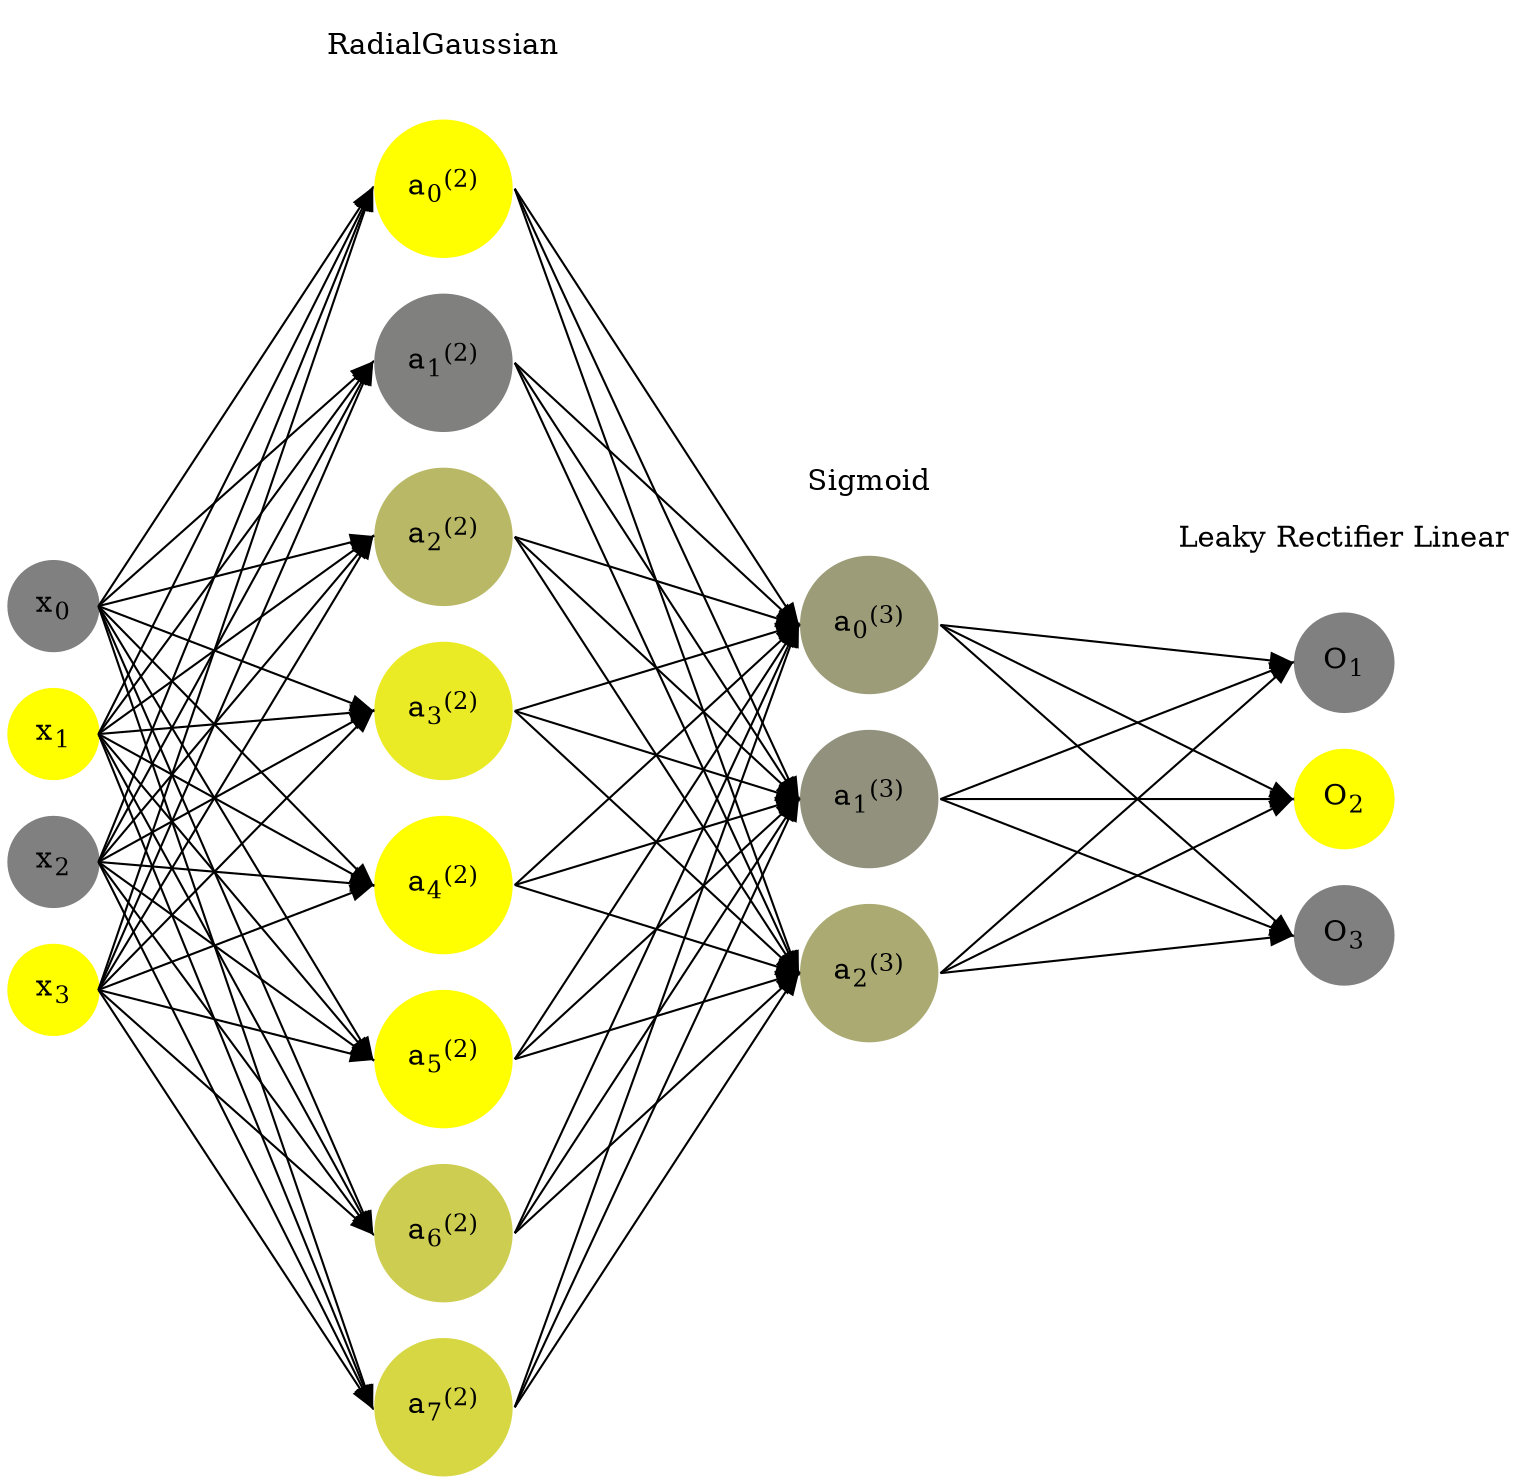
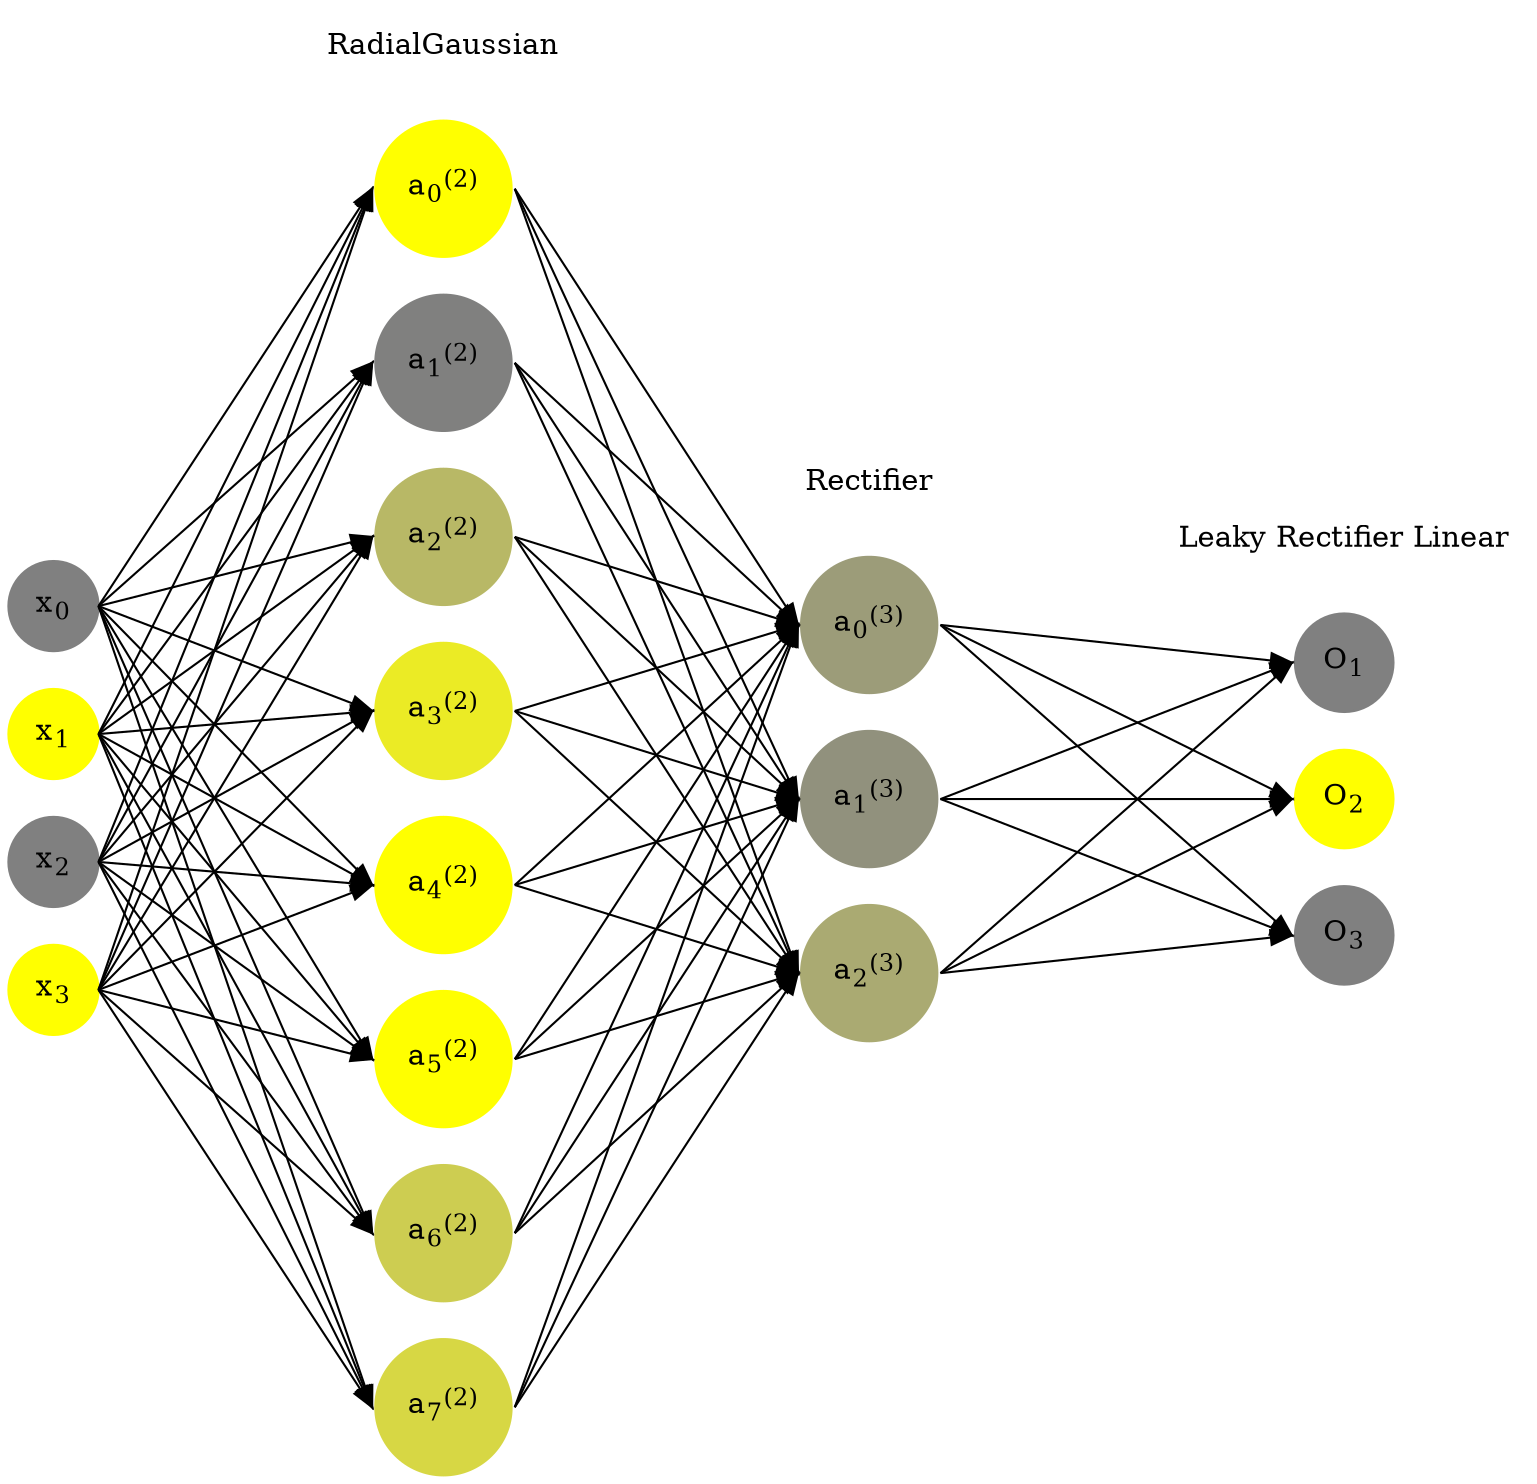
node "Sigmoid": label "Sigmoid" -> "Rectifier"
